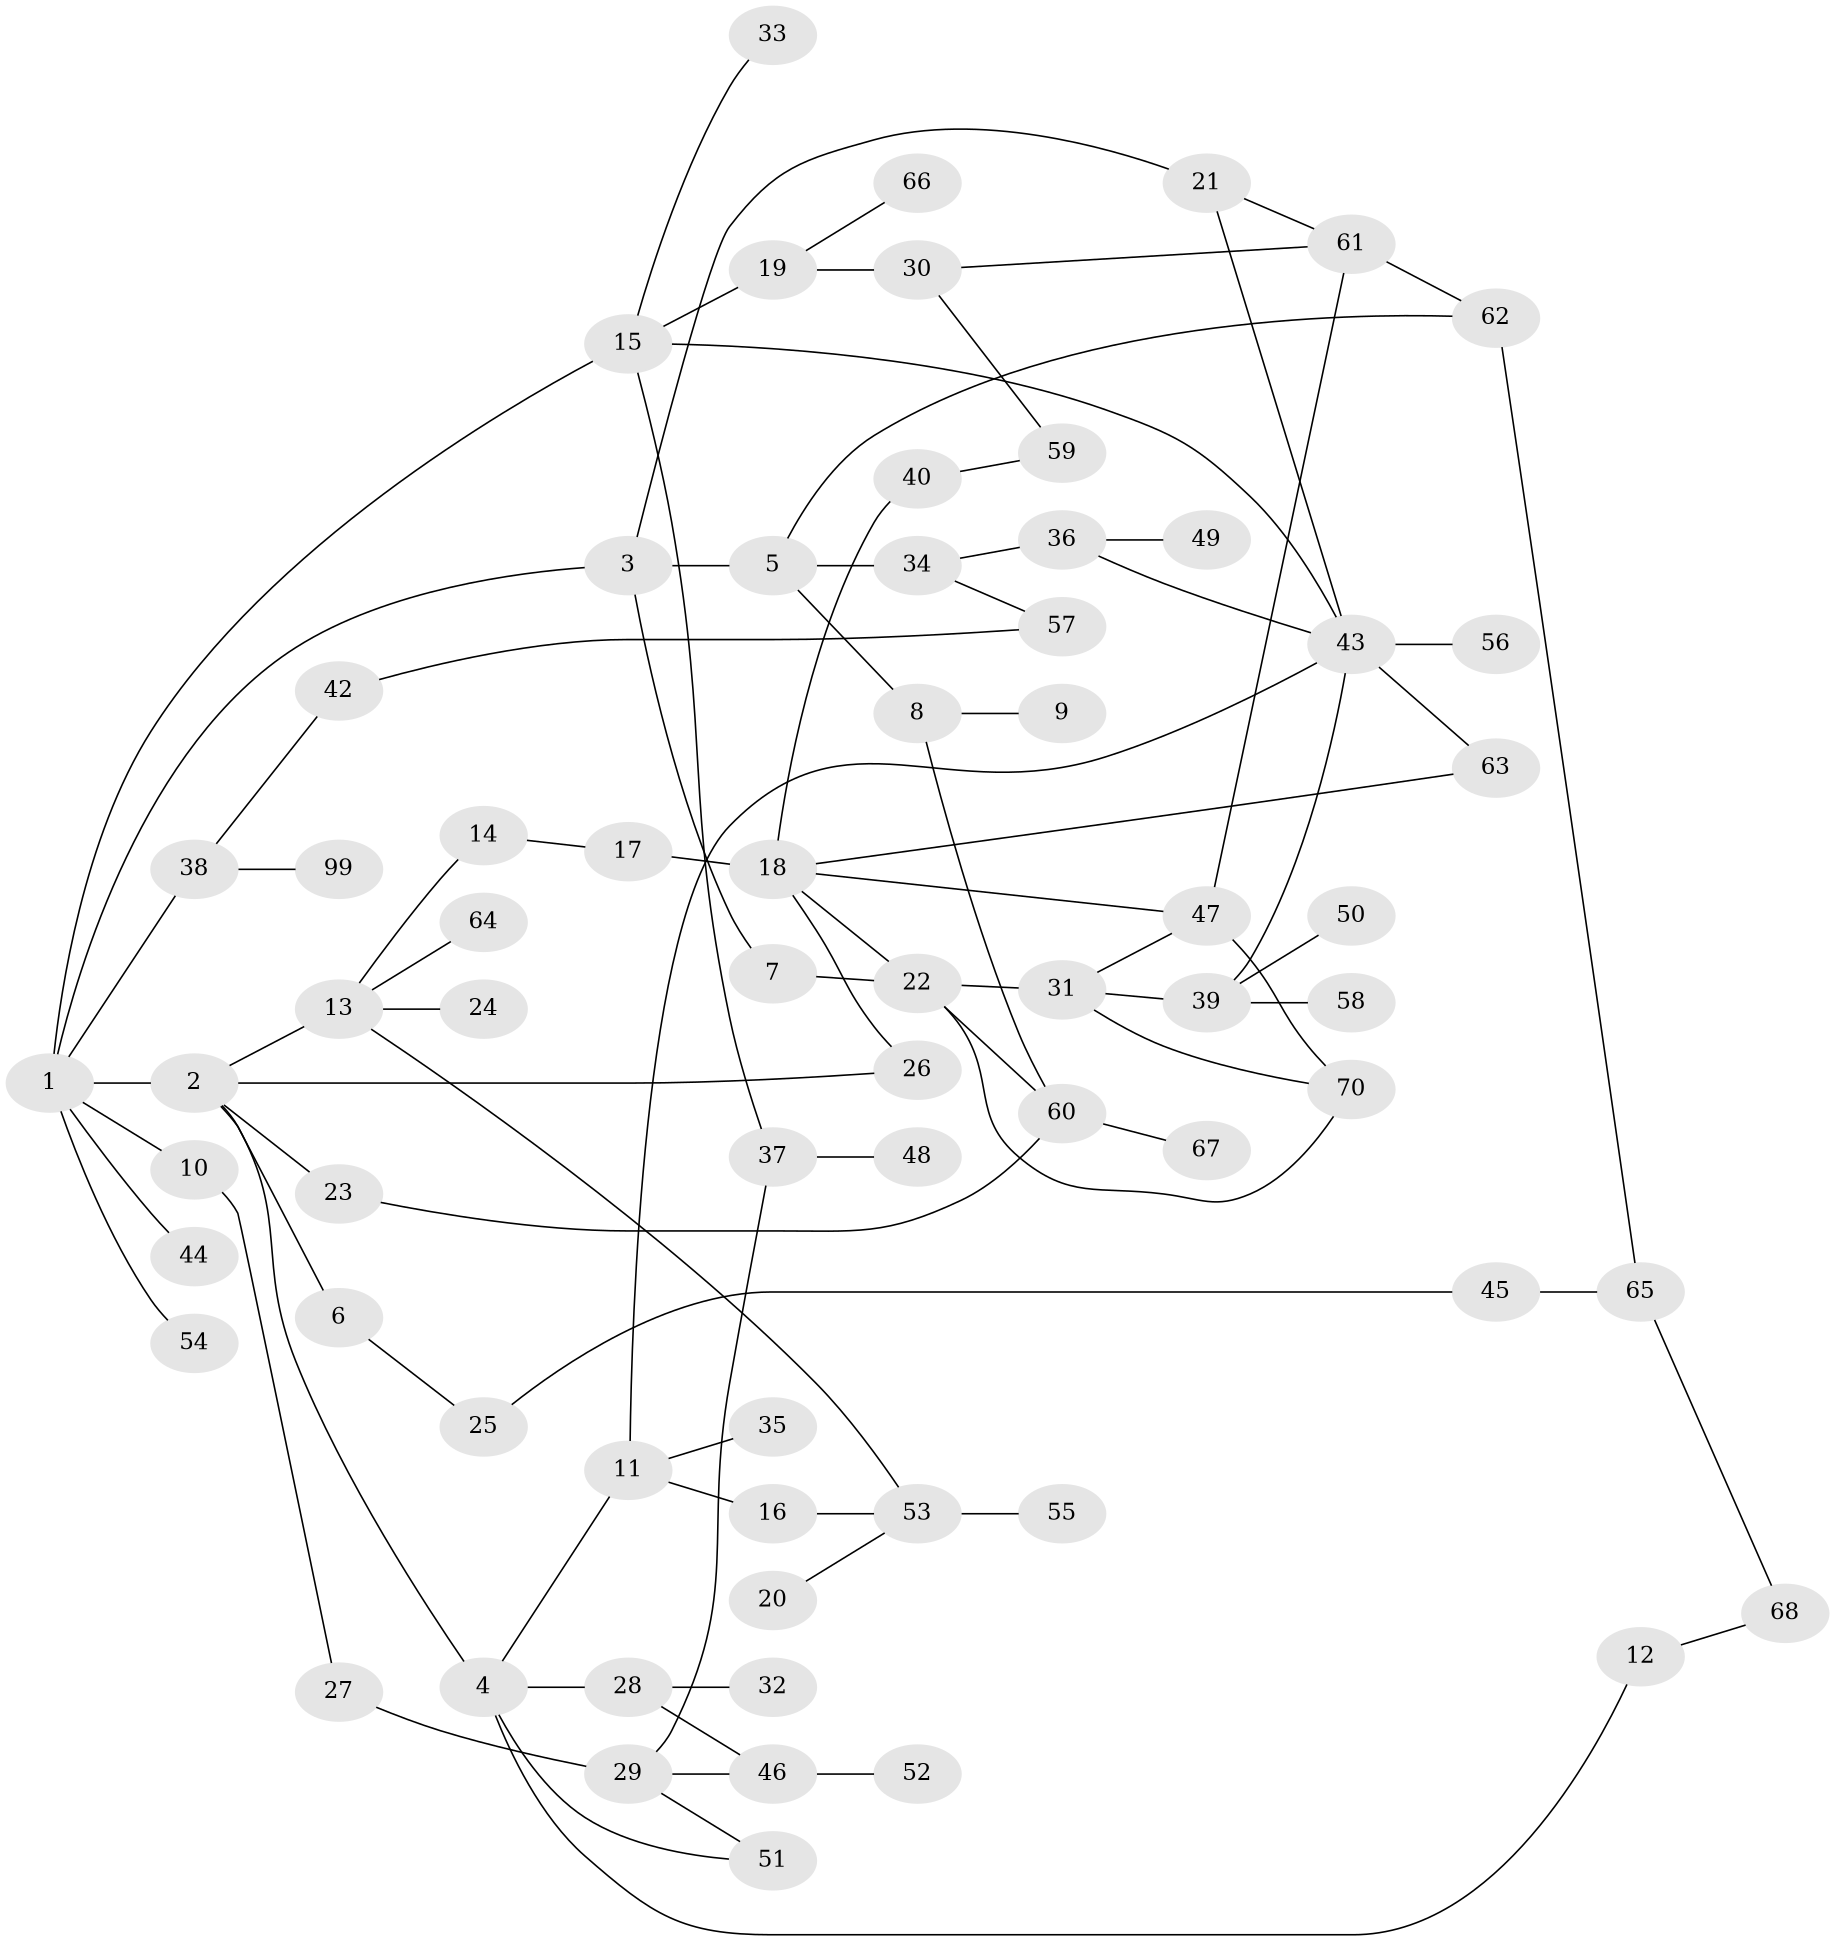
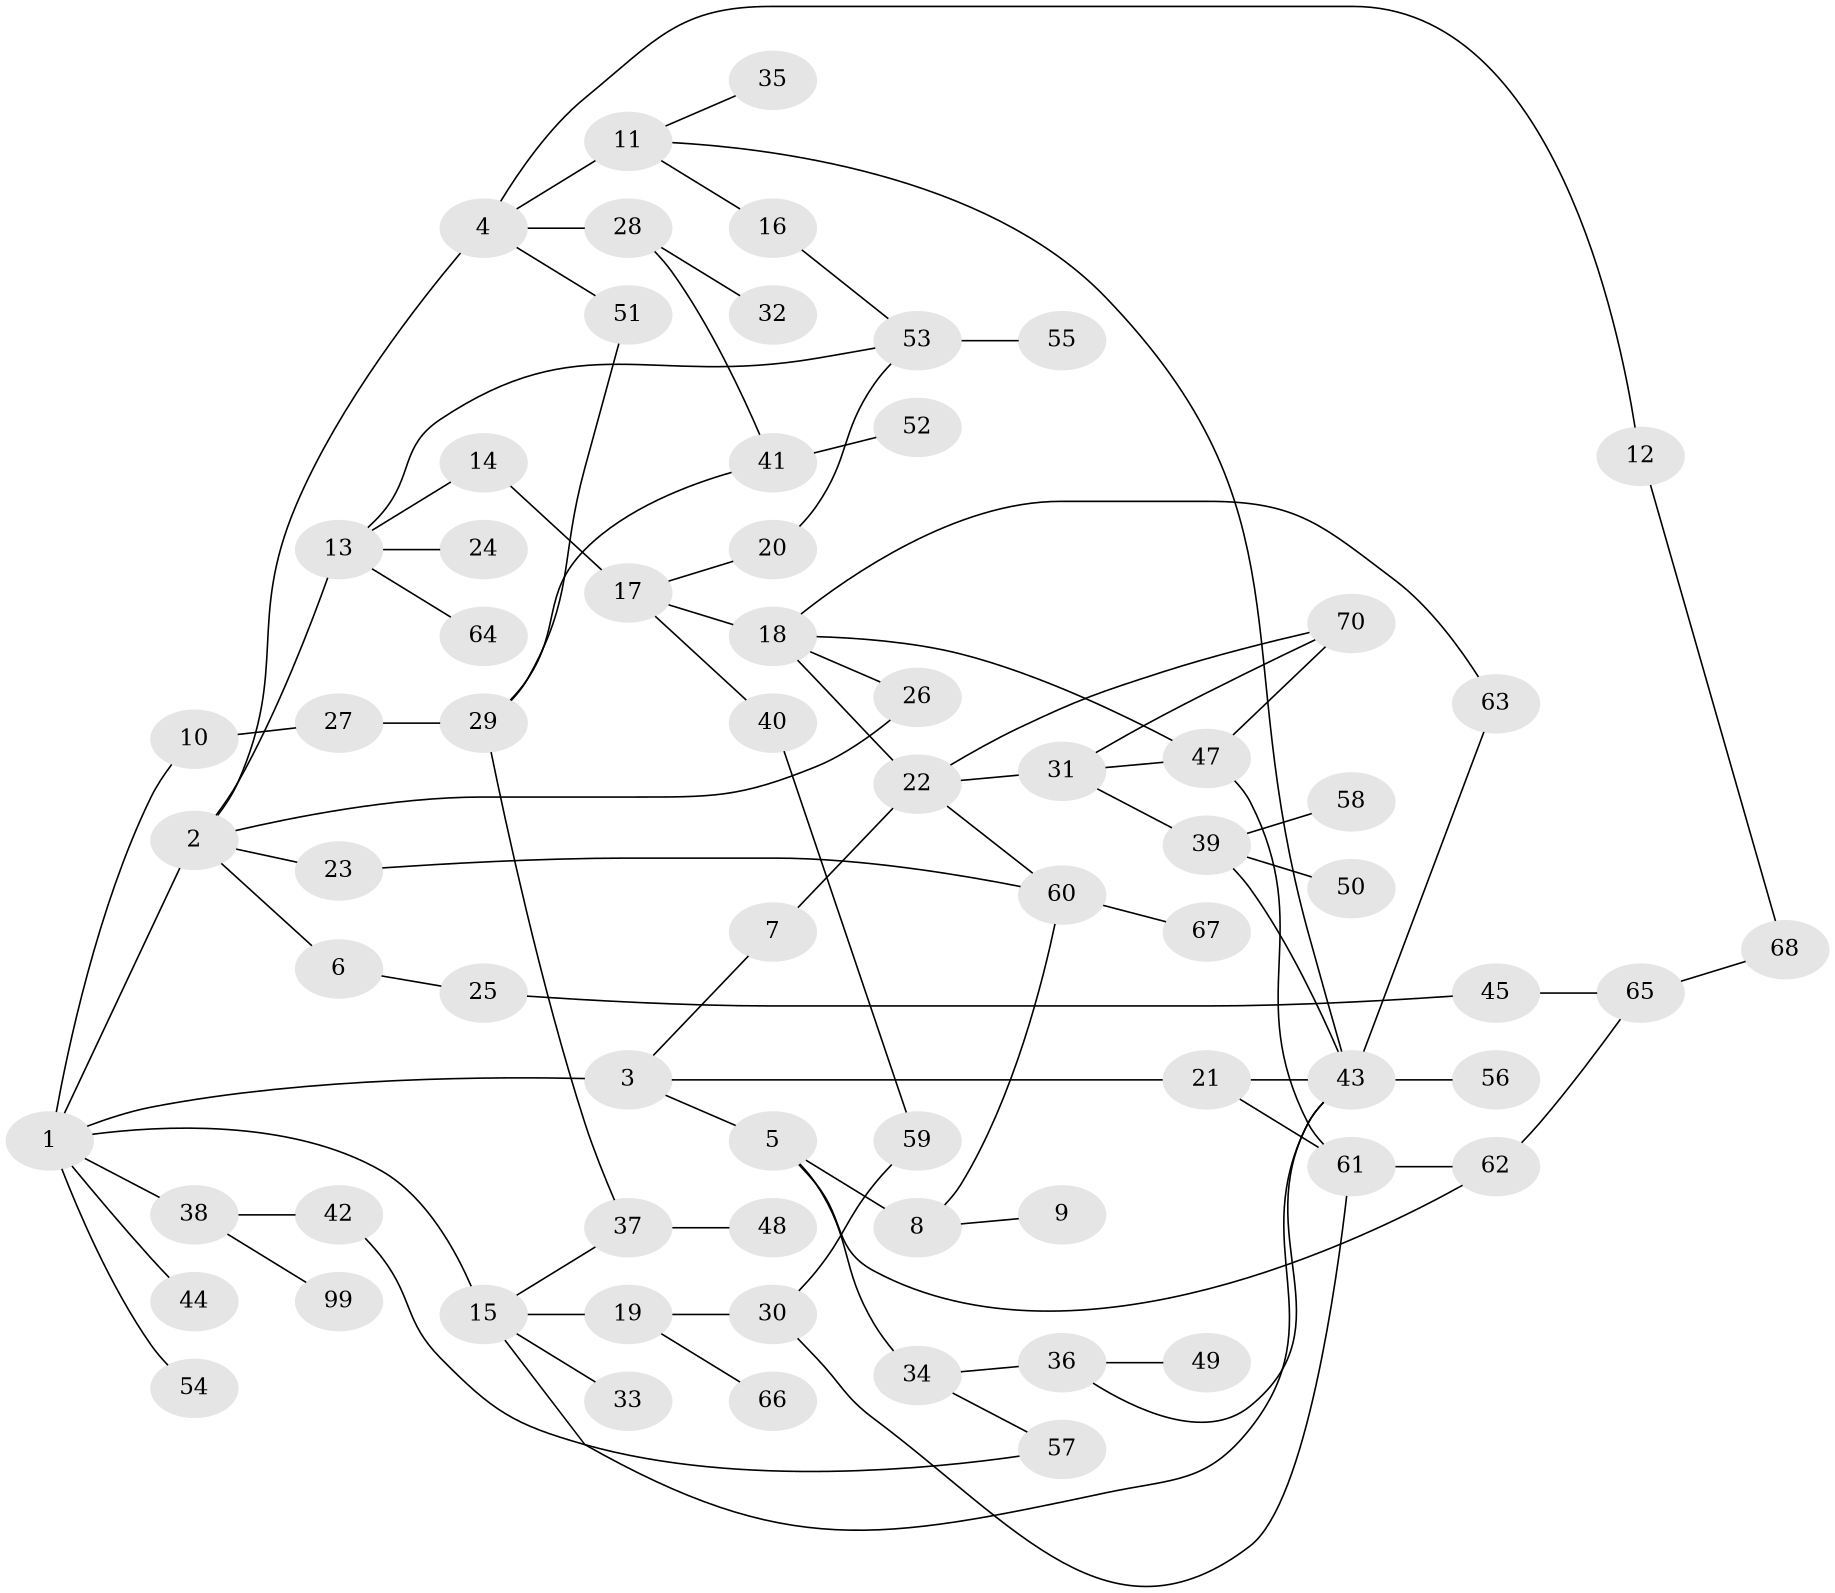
edge "20" -- "17": added
edge "40" -- "18": now "40" -- "17"
node "46": label "46" -> "41"
